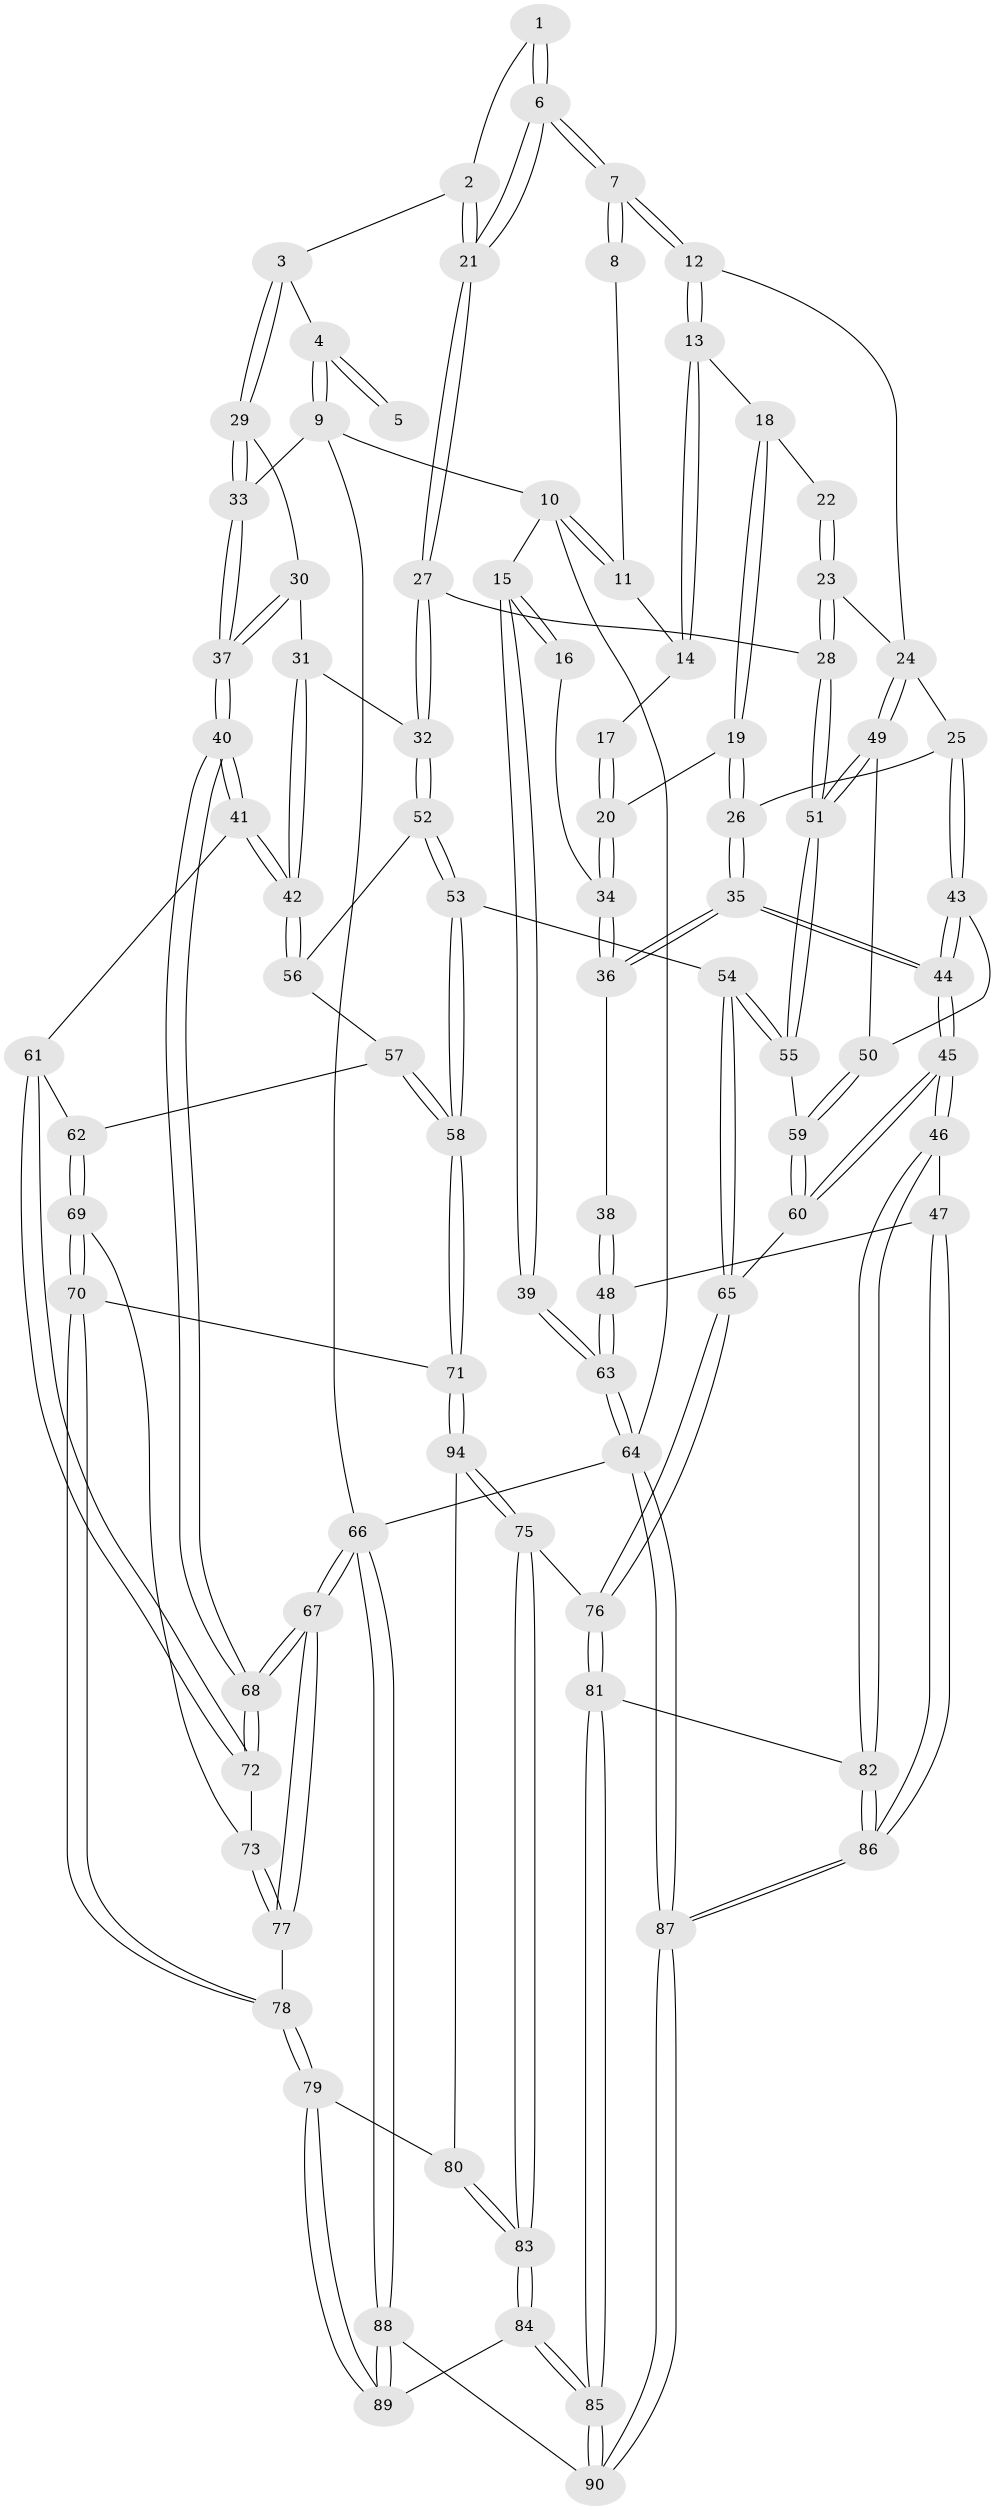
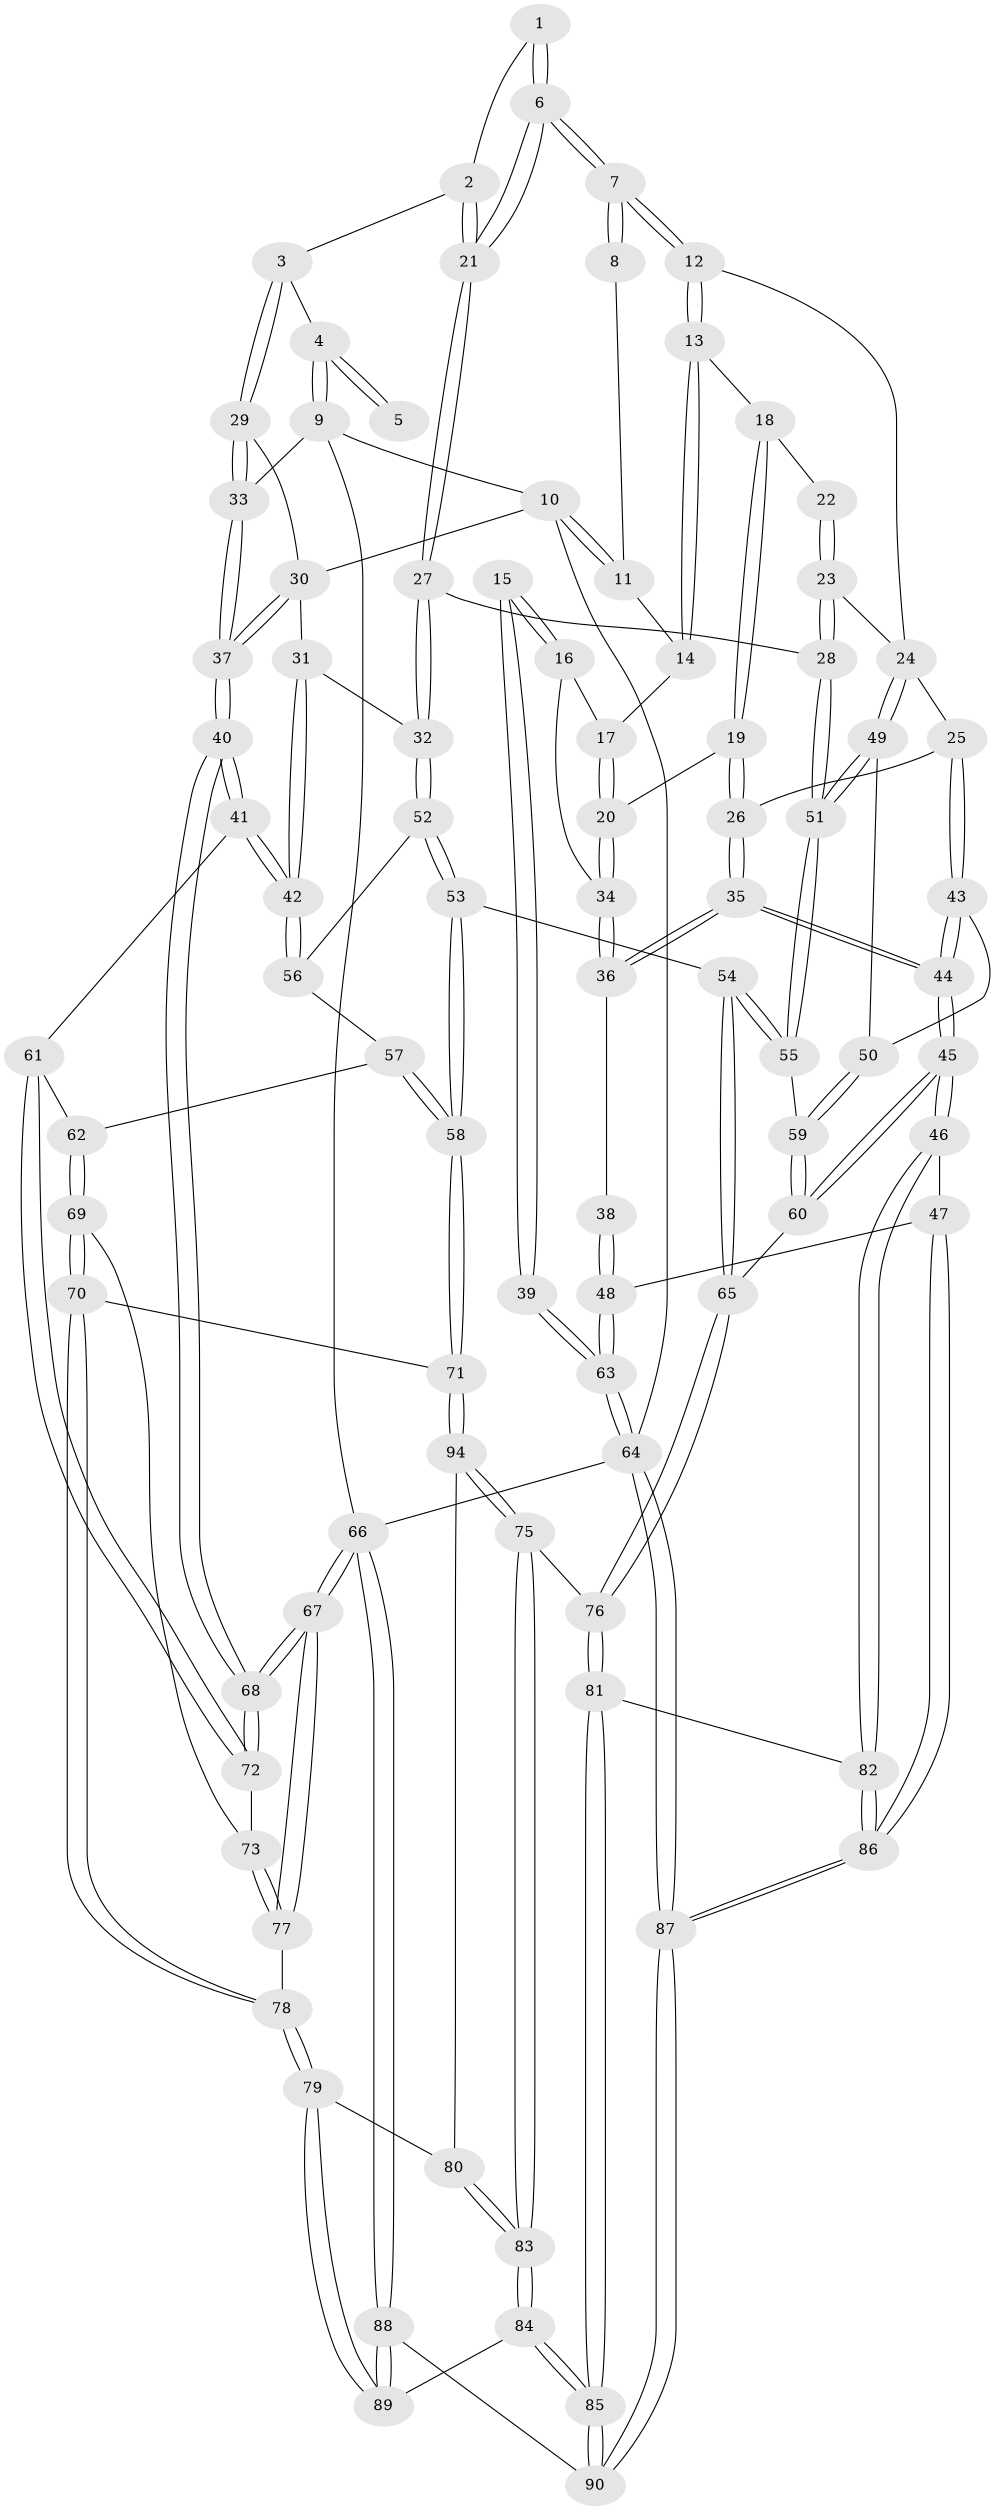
edge "10" -- "15": now "10" -- "30"
edge "16" -- "17": added
